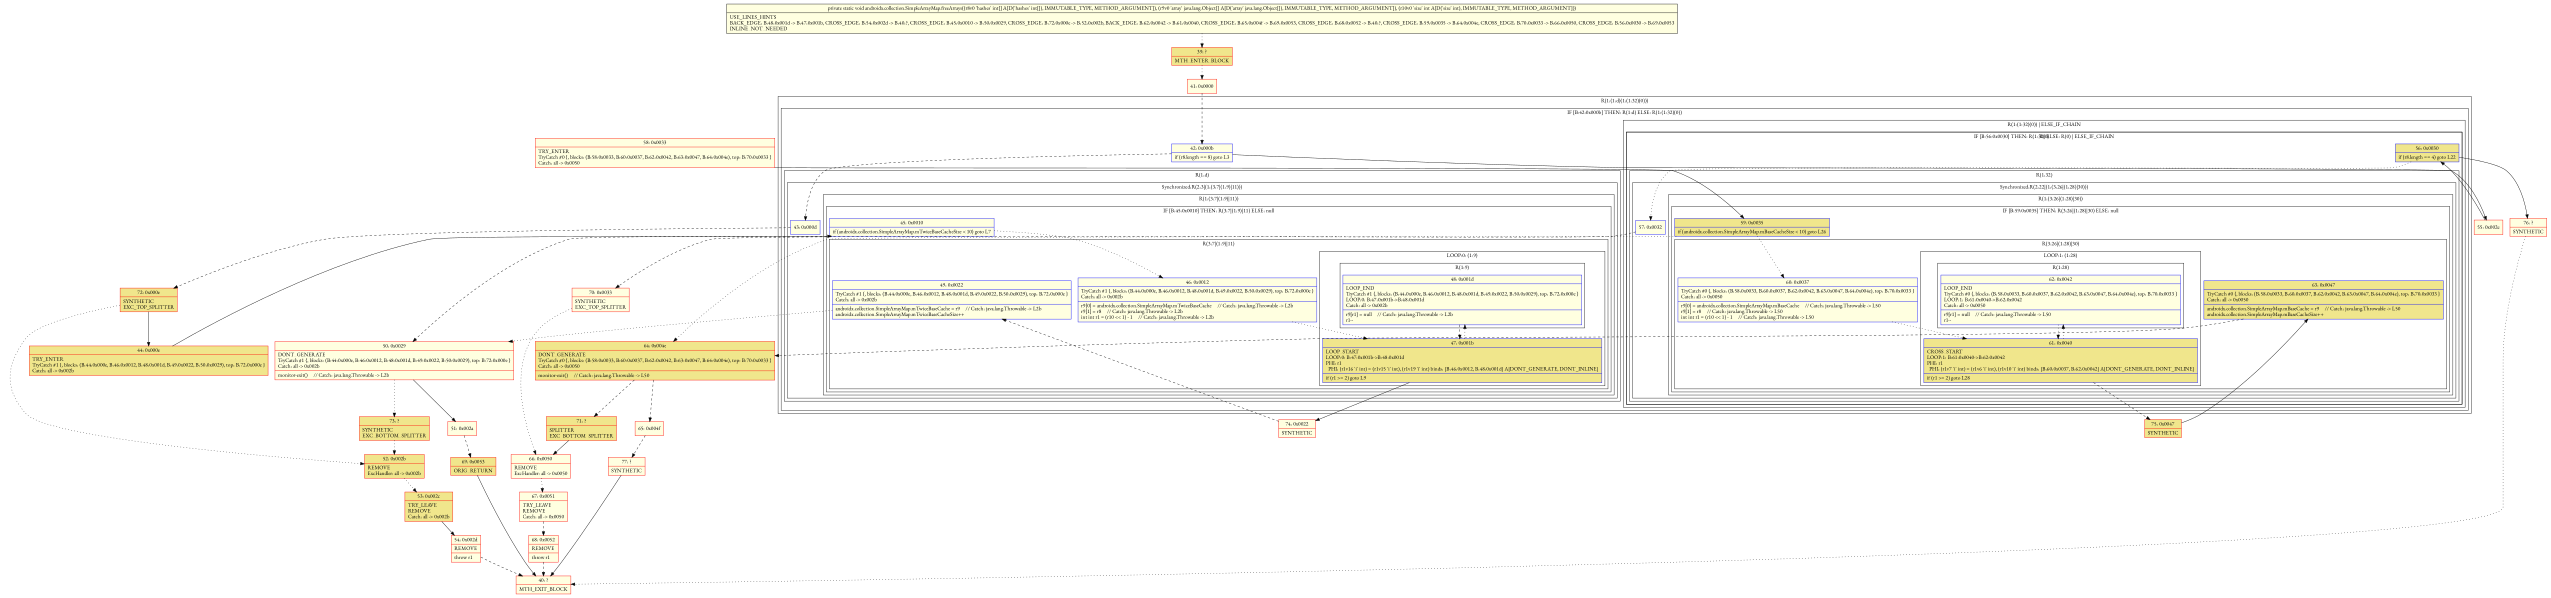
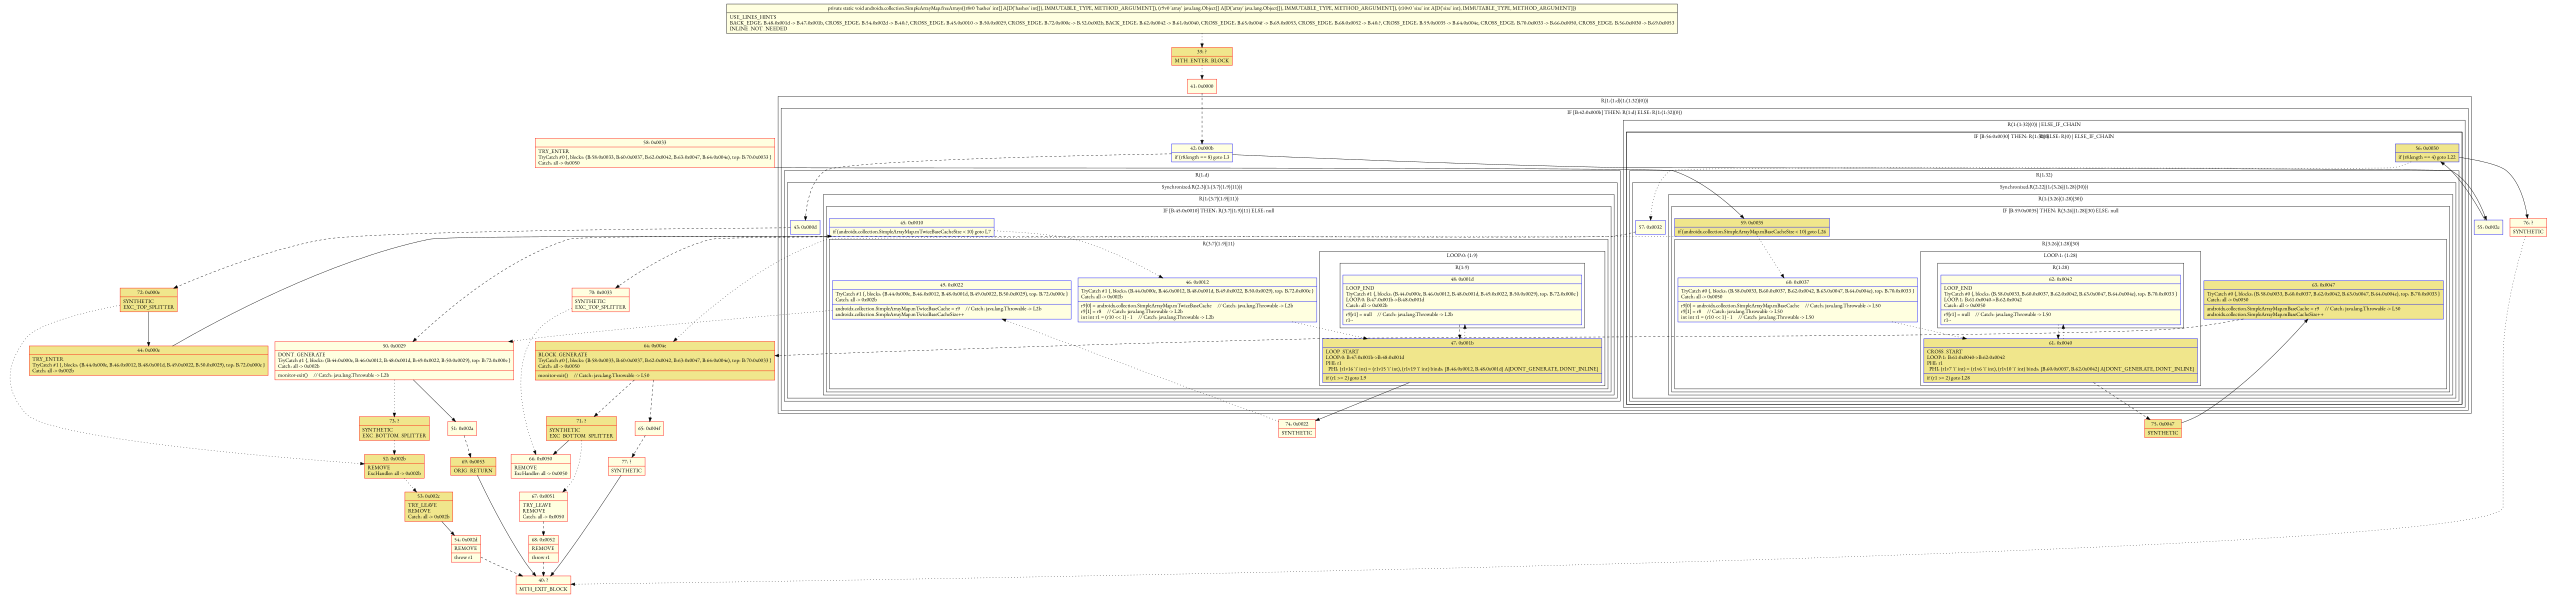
node "55: 0x002e": color red -> blue
node "64: 0x004e": text "DONT_GENERATE" -> "BLOCK_GENERATE"
edge "74: 0x0022" -> "49: 0x0022": style dashed -> dotted
node "71: ?": text "SPLITTER" -> "SYNTHETIC"
edge "66: 0x0050" -> "67: 0x0051": now "71: ?" -> "67: 0x0051"
